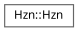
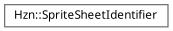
node "Hzn::Hzn": label "Hzn::Hzn" -> "Hzn::SpriteSheetIdentifier"
